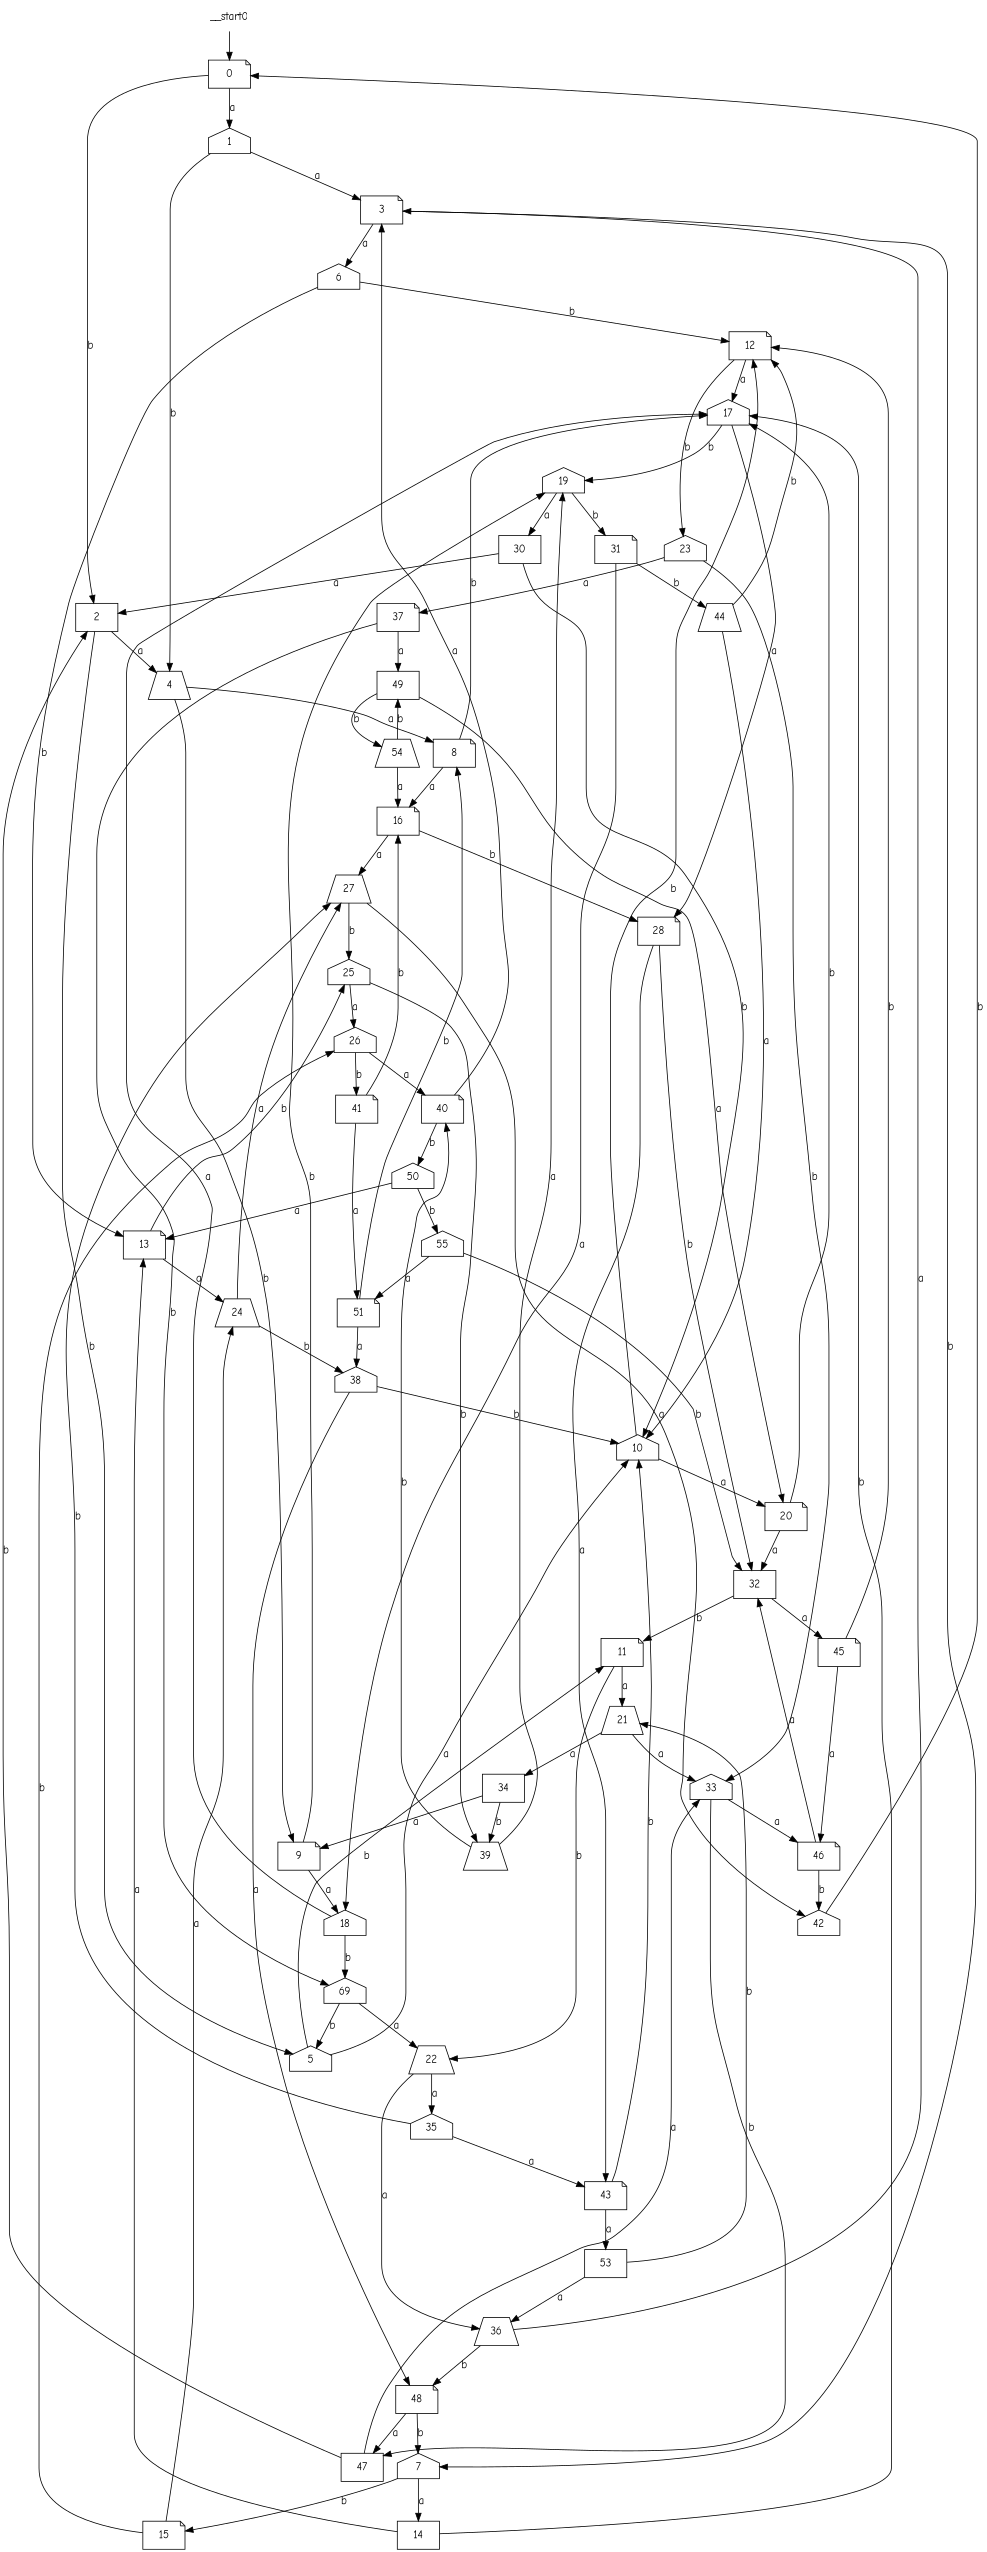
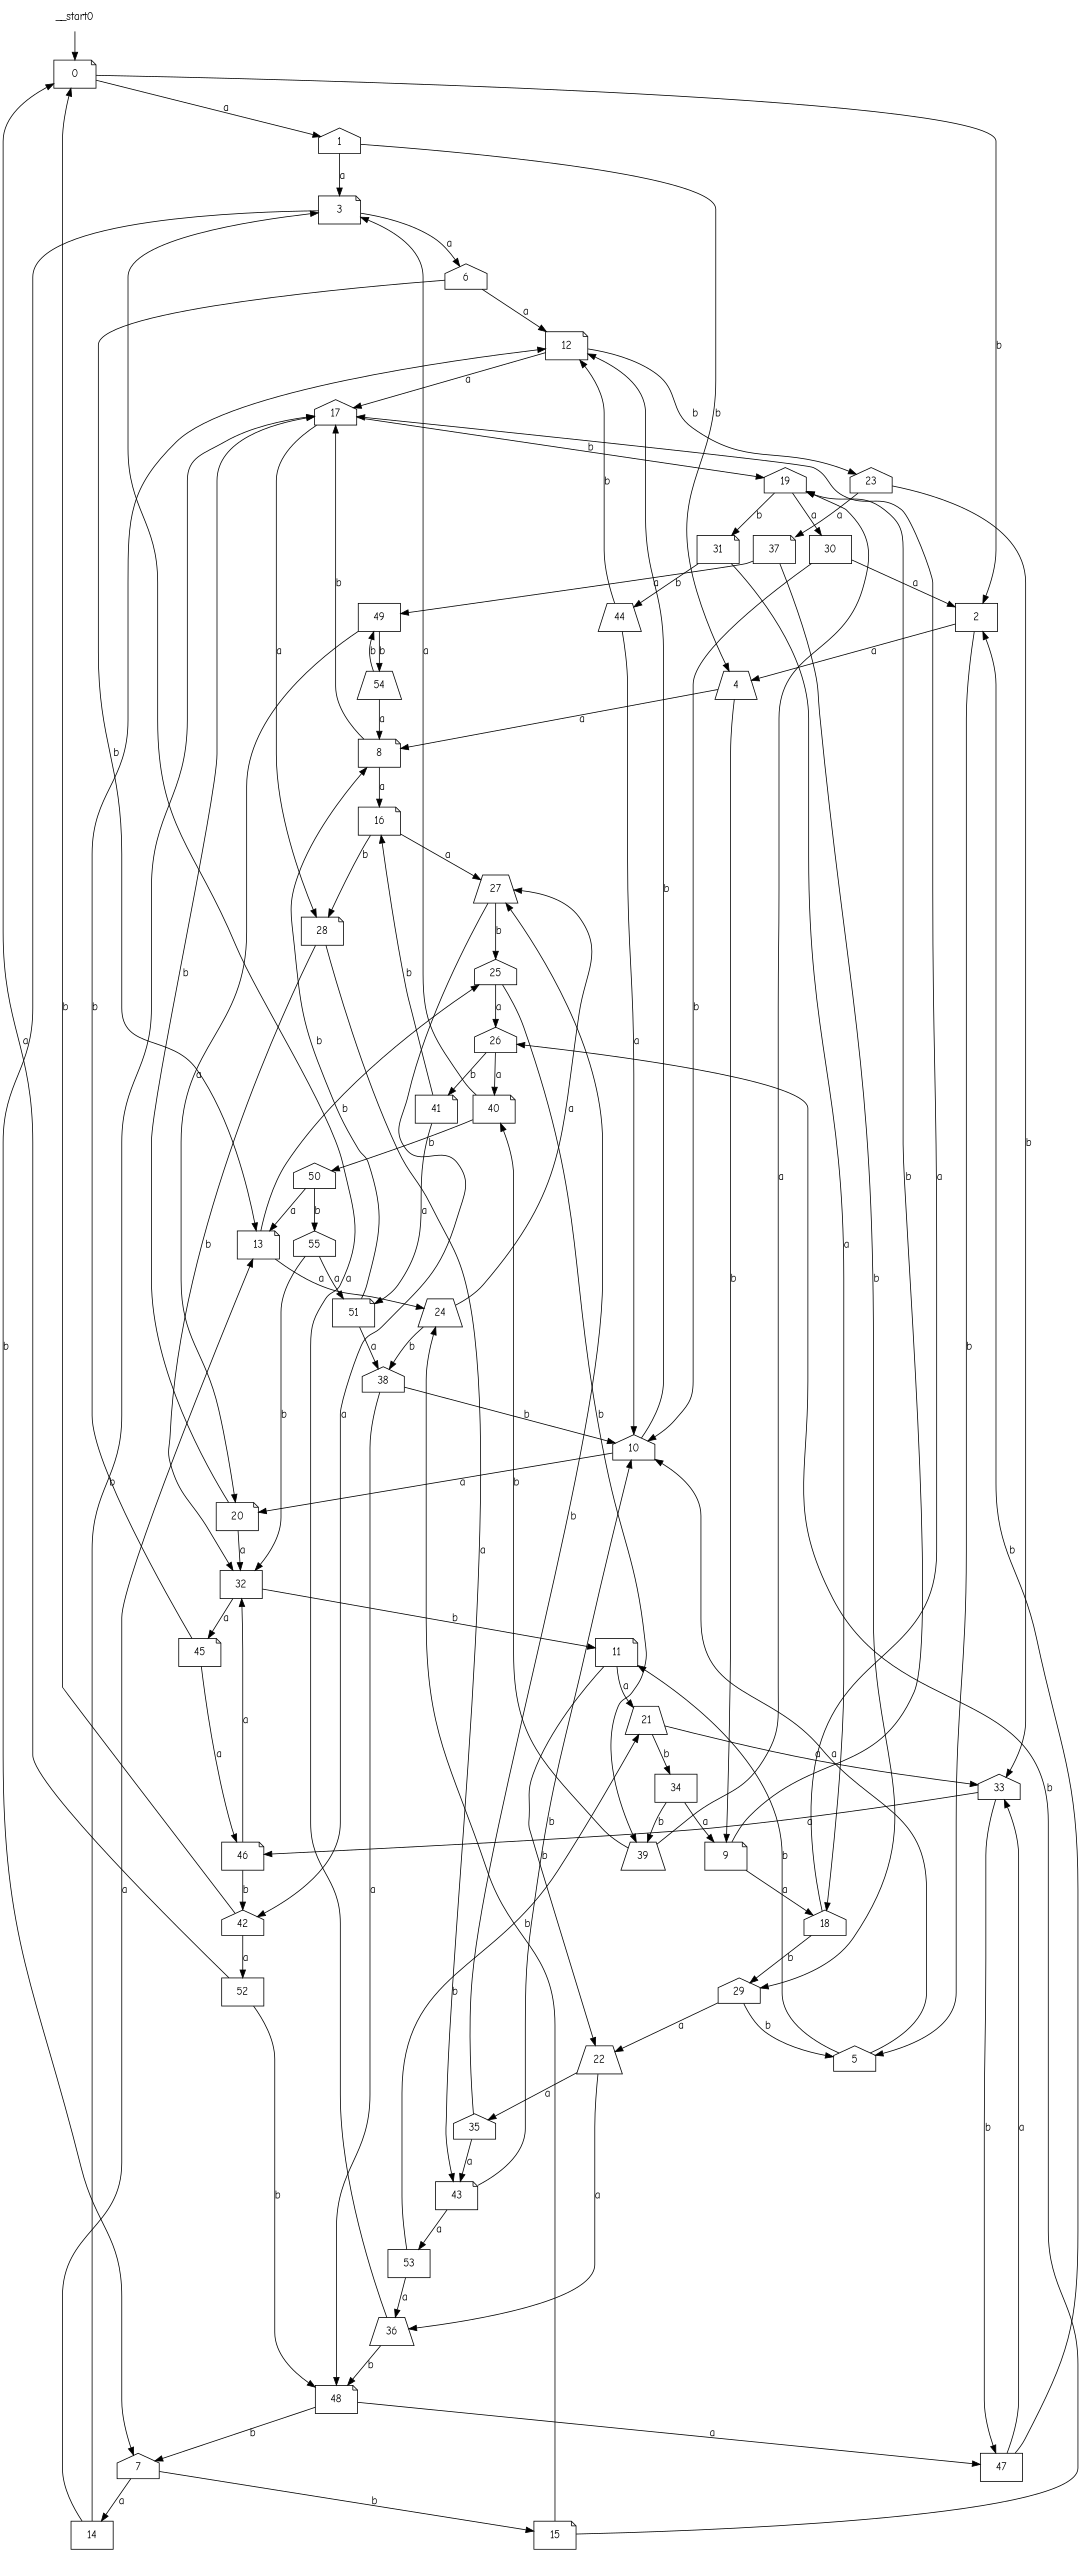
edge "6" -> "12": label "b" -> "a"
edge "54" -> "16": now "54" -> "8"
edge "21" -> "34": label "a" -> "b"
edge "15" -> "24": label "a" -> "b"
node "52": added
node "69": label "69" -> "29"
